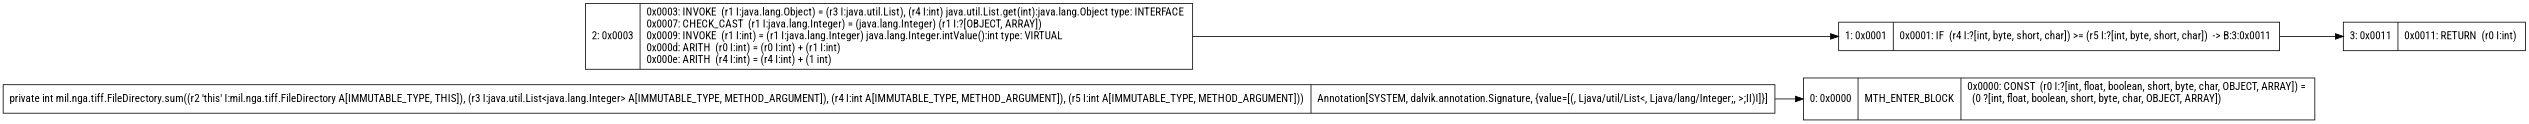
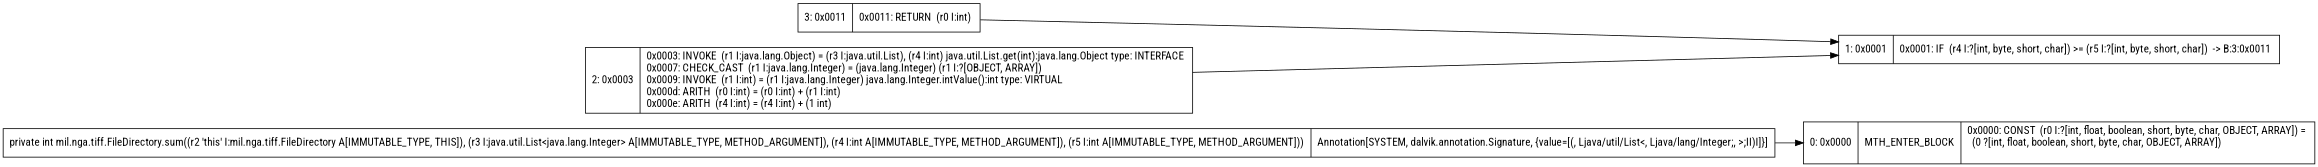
edge "1: 0x0001" -> "3: 0x0011": reversed
